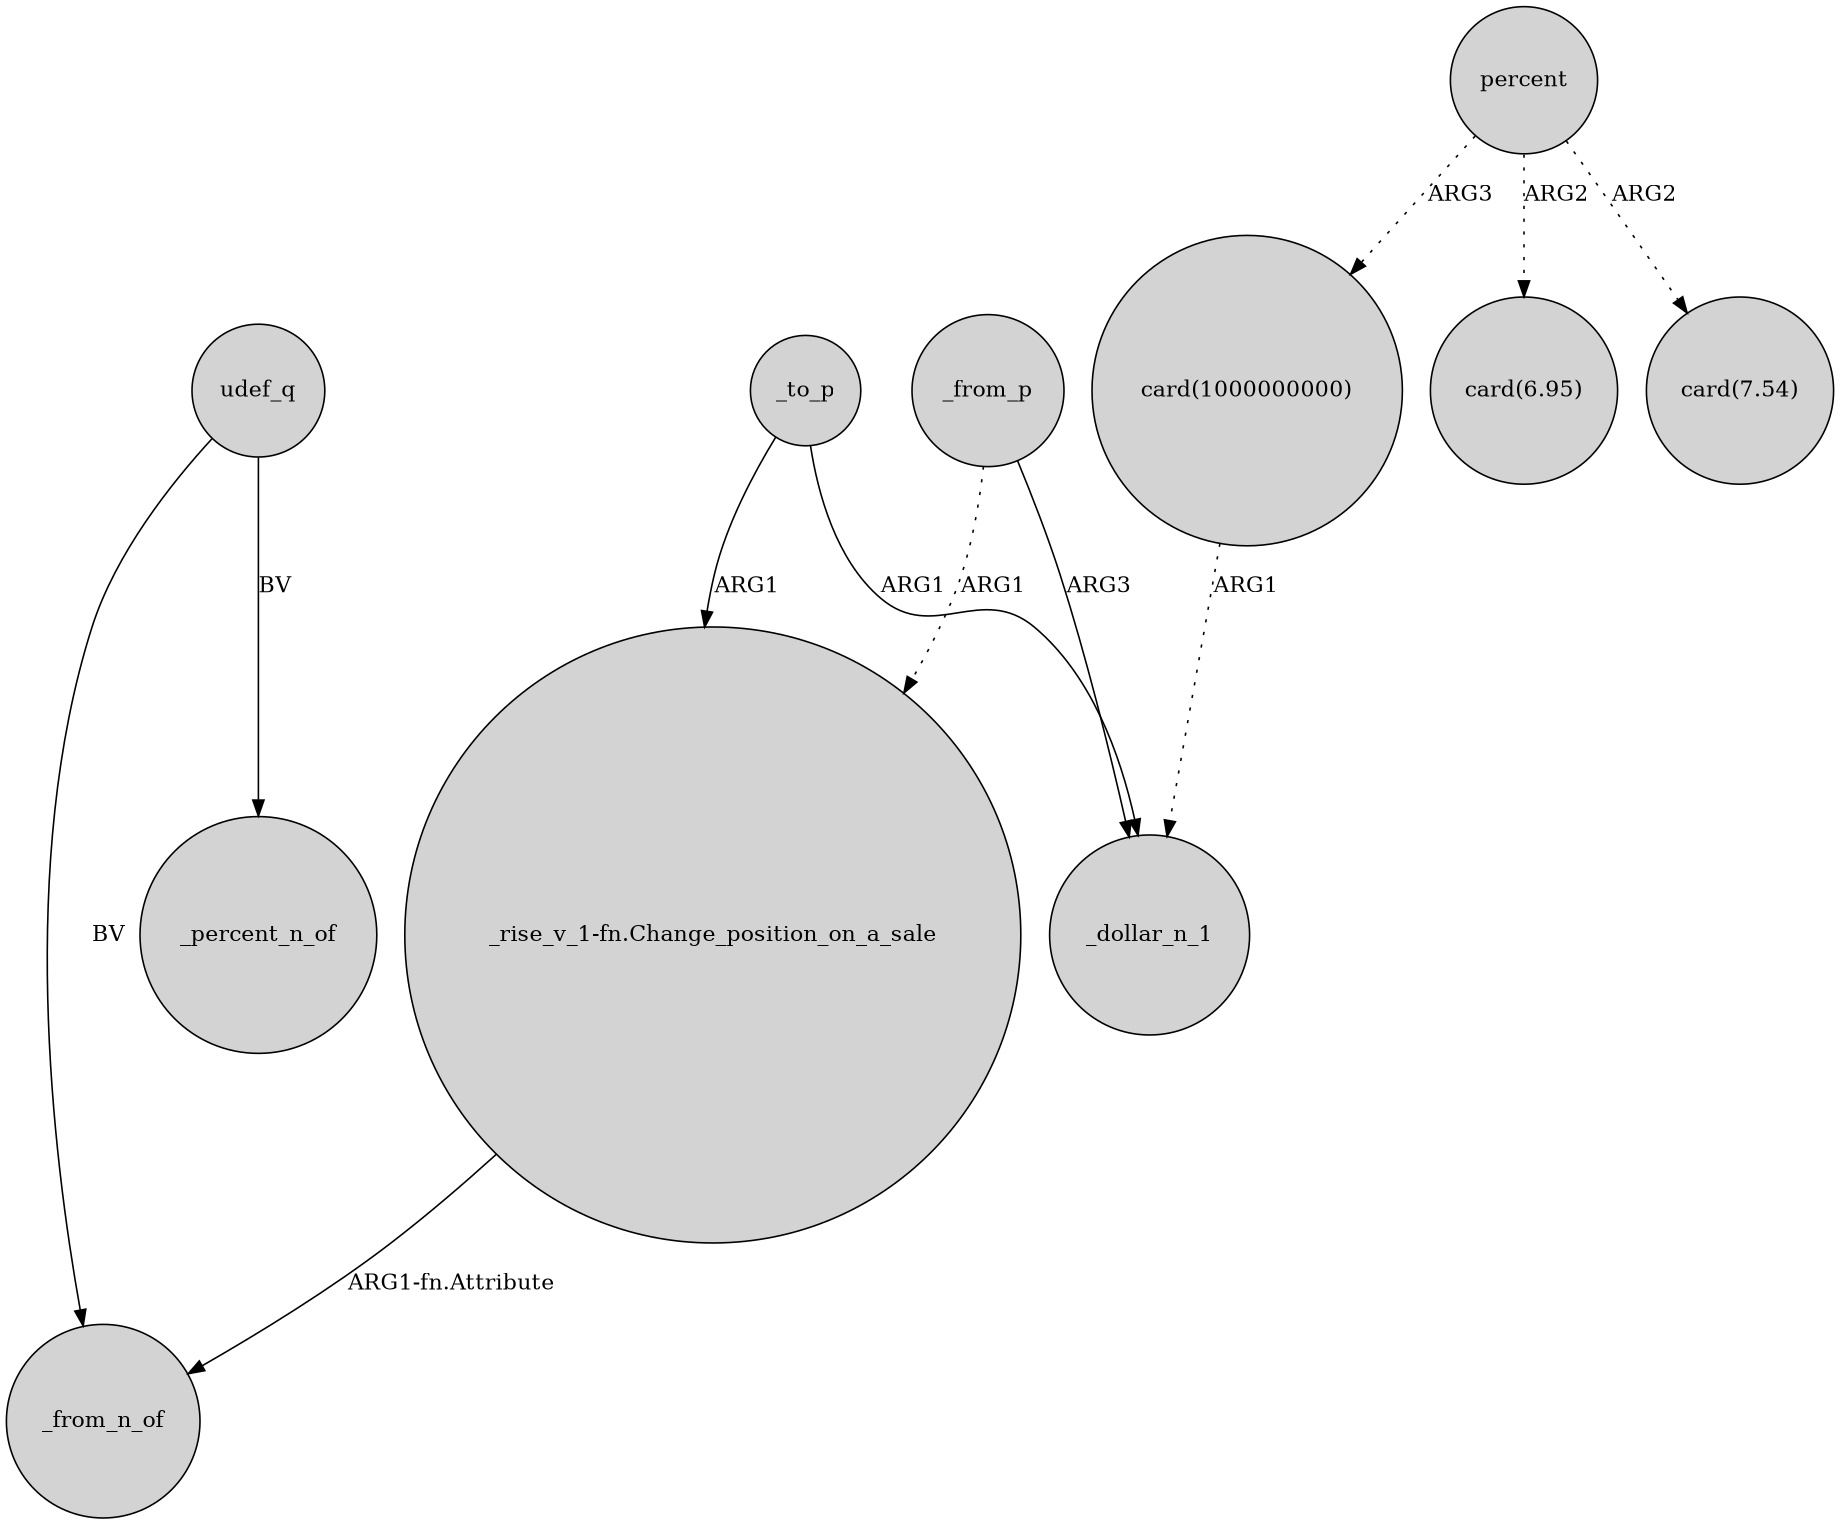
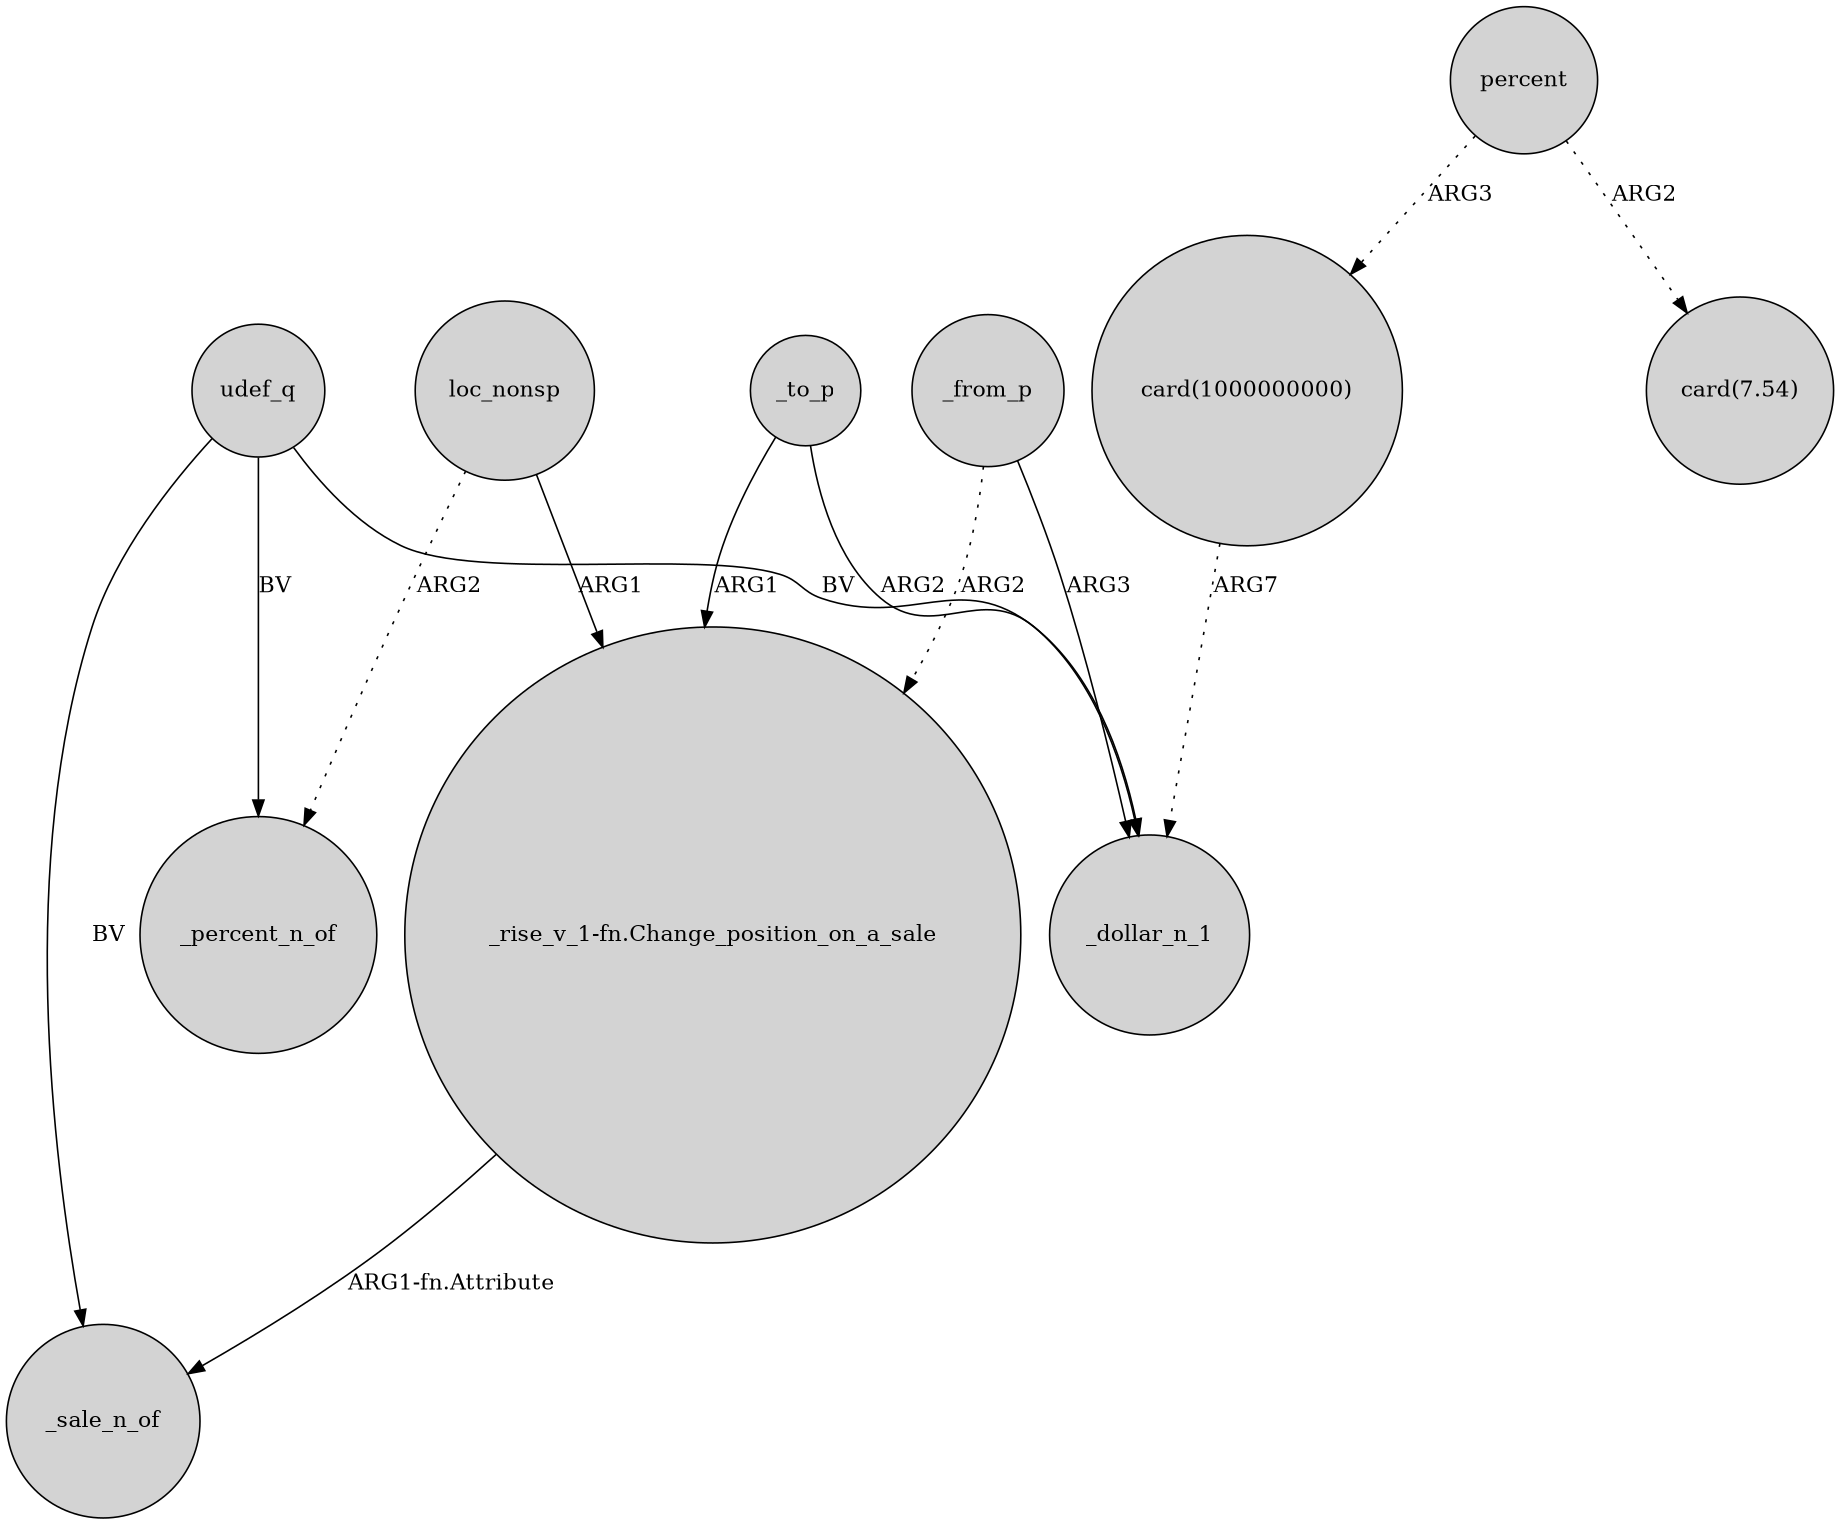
node "loc_nonsp": added
node "card(6.95)": removed
edge "udef_q" -> "_dollar_n_1": added, label "BV"
edge "_to_p" -> "_dollar_n_1": label "ARG1" -> "ARG2"
edge "_from_p" -> "_rise_v_1-fn.Change_position_on_a_sale": label "ARG1" -> "ARG2"
edge "card(1000000000)" -> "_dollar_n_1": label "ARG1" -> "ARG7"
node "_from_n_of": label "_from_n_of" -> "_sale_n_of"
